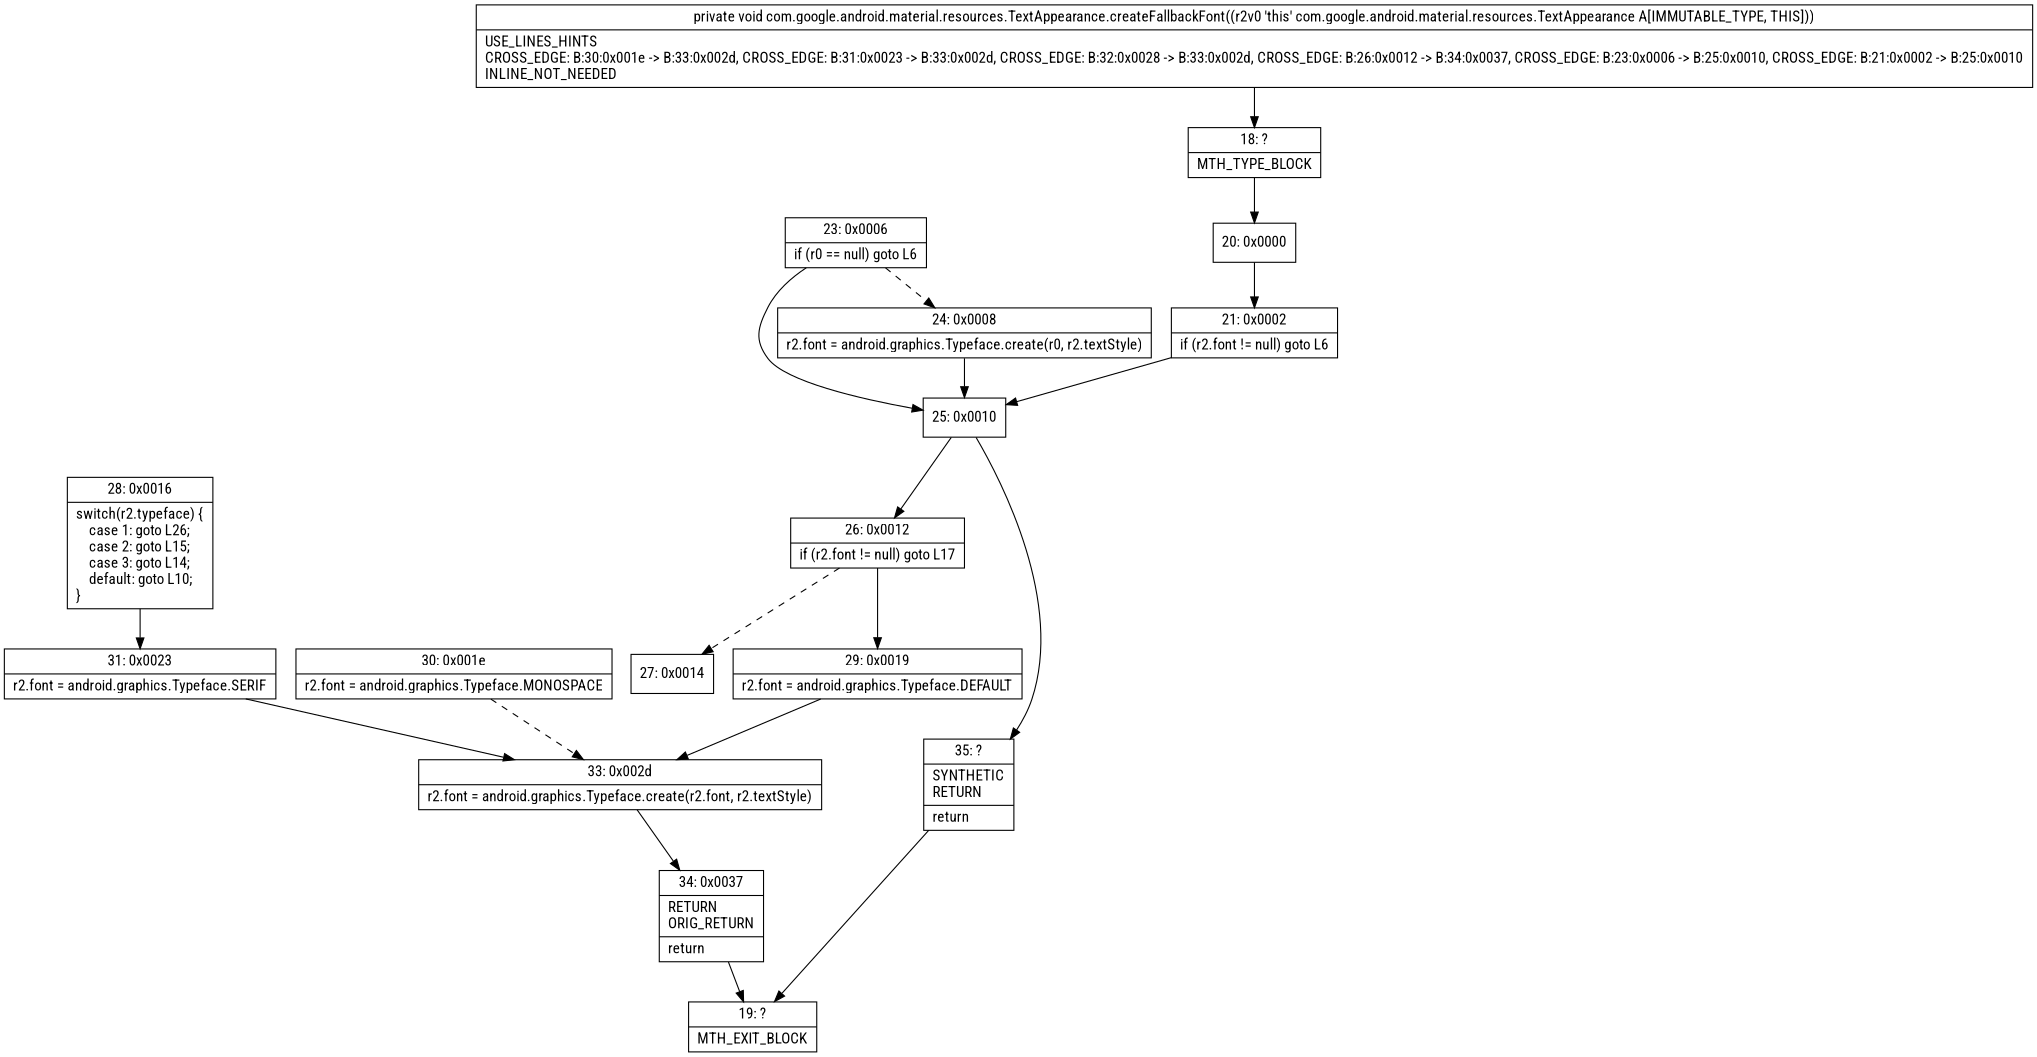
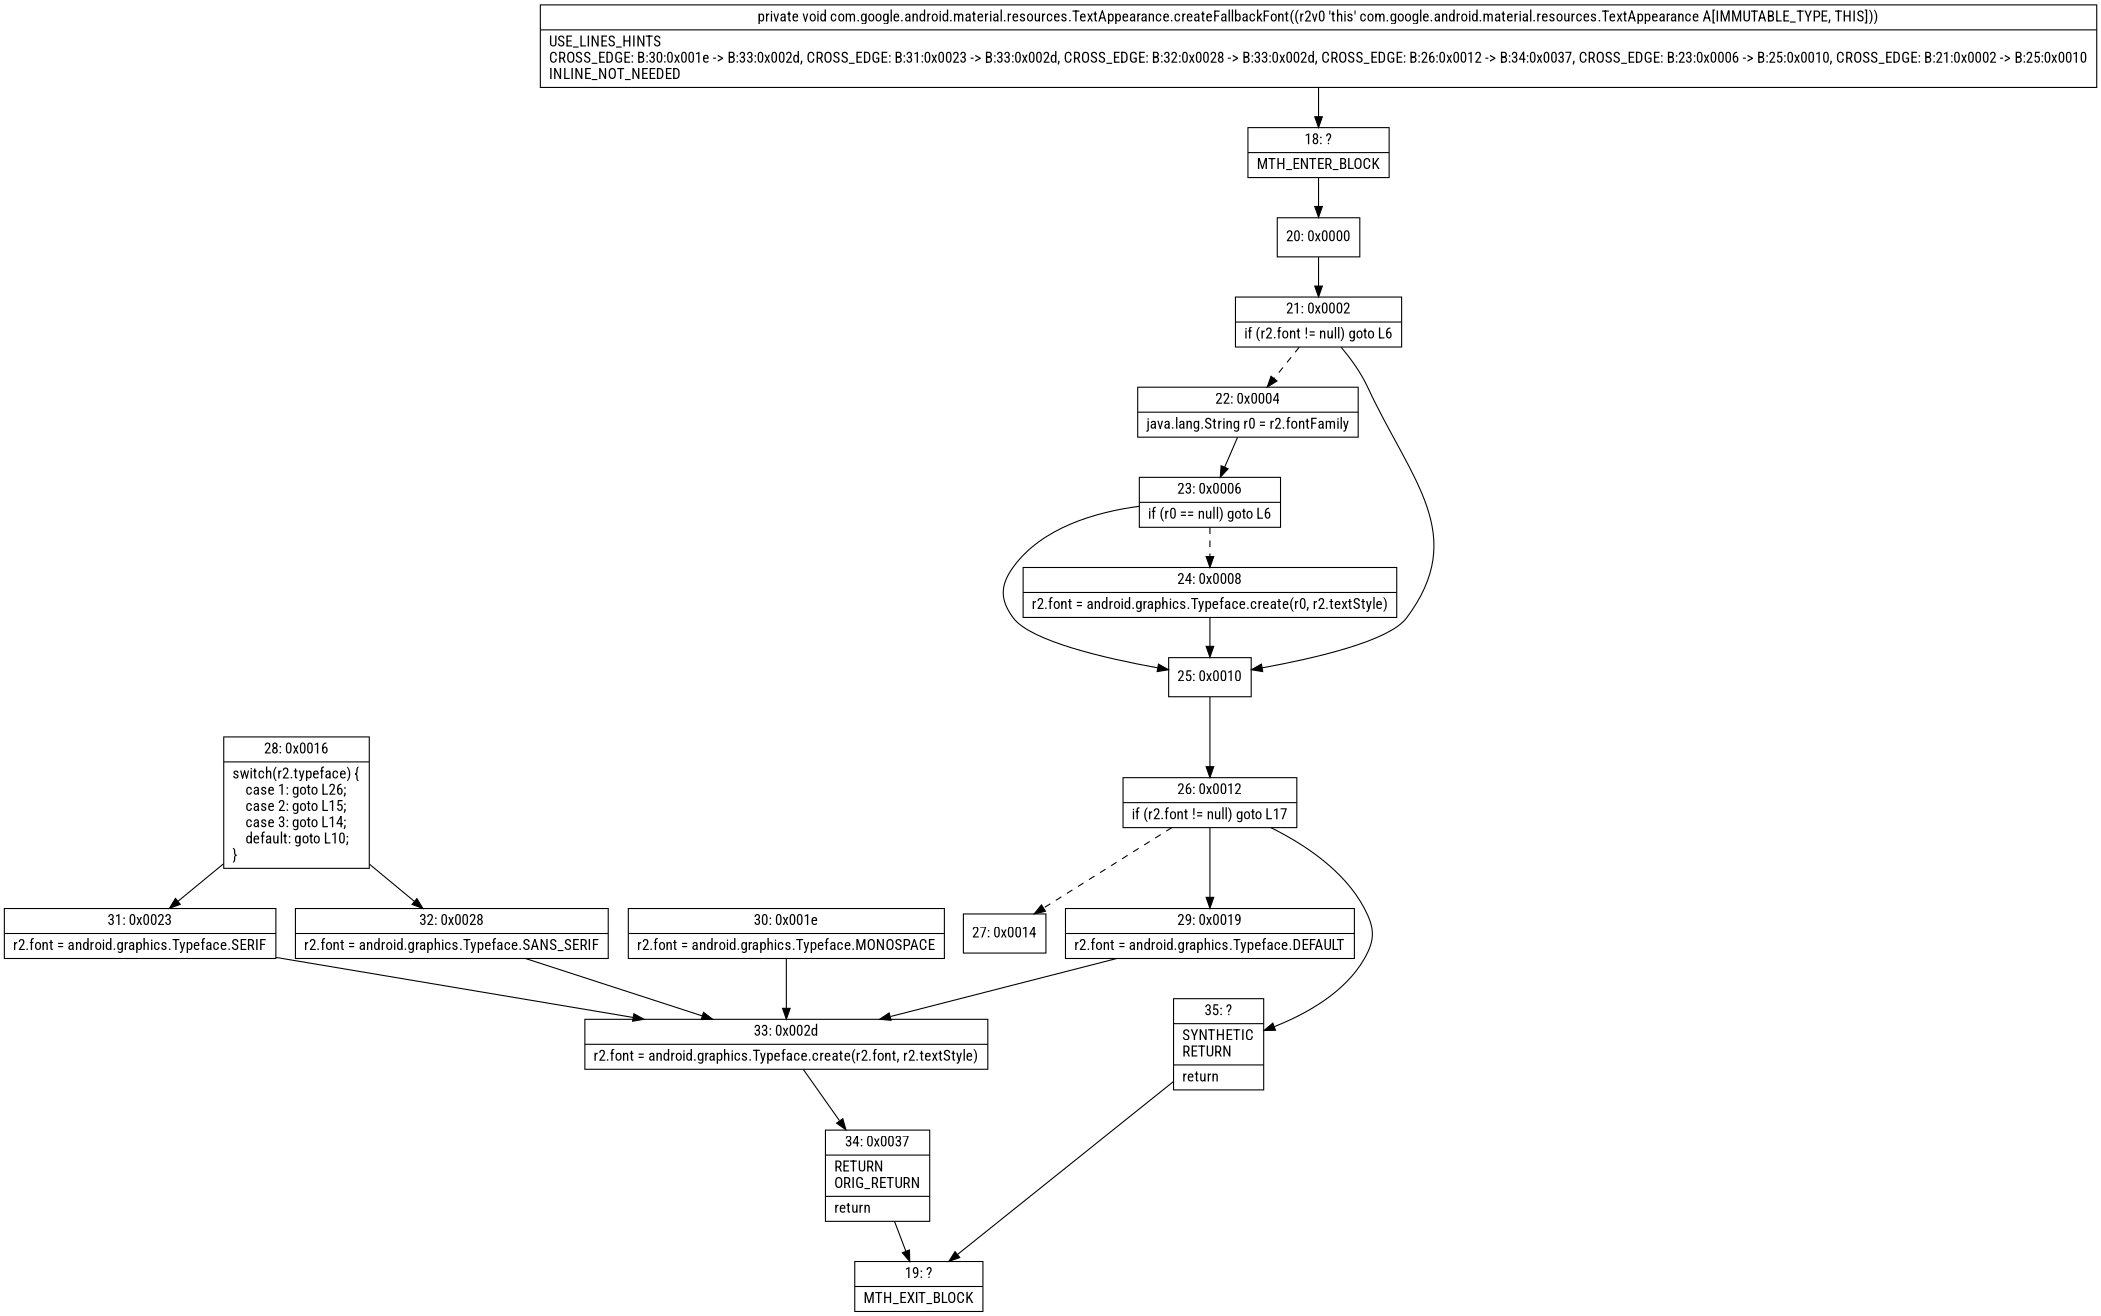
node "18: ?": text "MTH_TYPE_BLOCK" -> "MTH_ENTER_BLOCK"
node "22: 0x0004": added
edge "25: 0x0010" -> "35: ?": now "26: 0x0012" -> "35: ?"
edge "30: 0x001e" -> "33: 0x002d": style dashed -> solid
node "32: 0x0028": added
